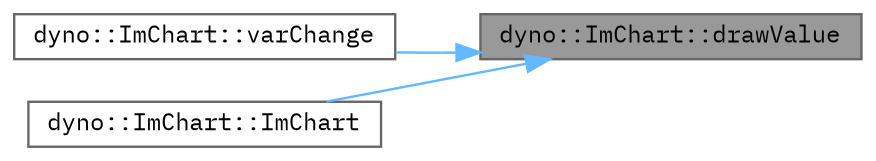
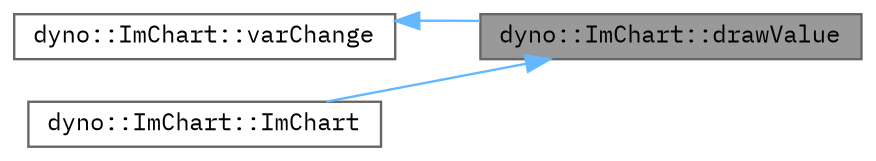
edge "dyno::ImChart::varChange" -> "dyno::ImChart::drawValue": reversed
